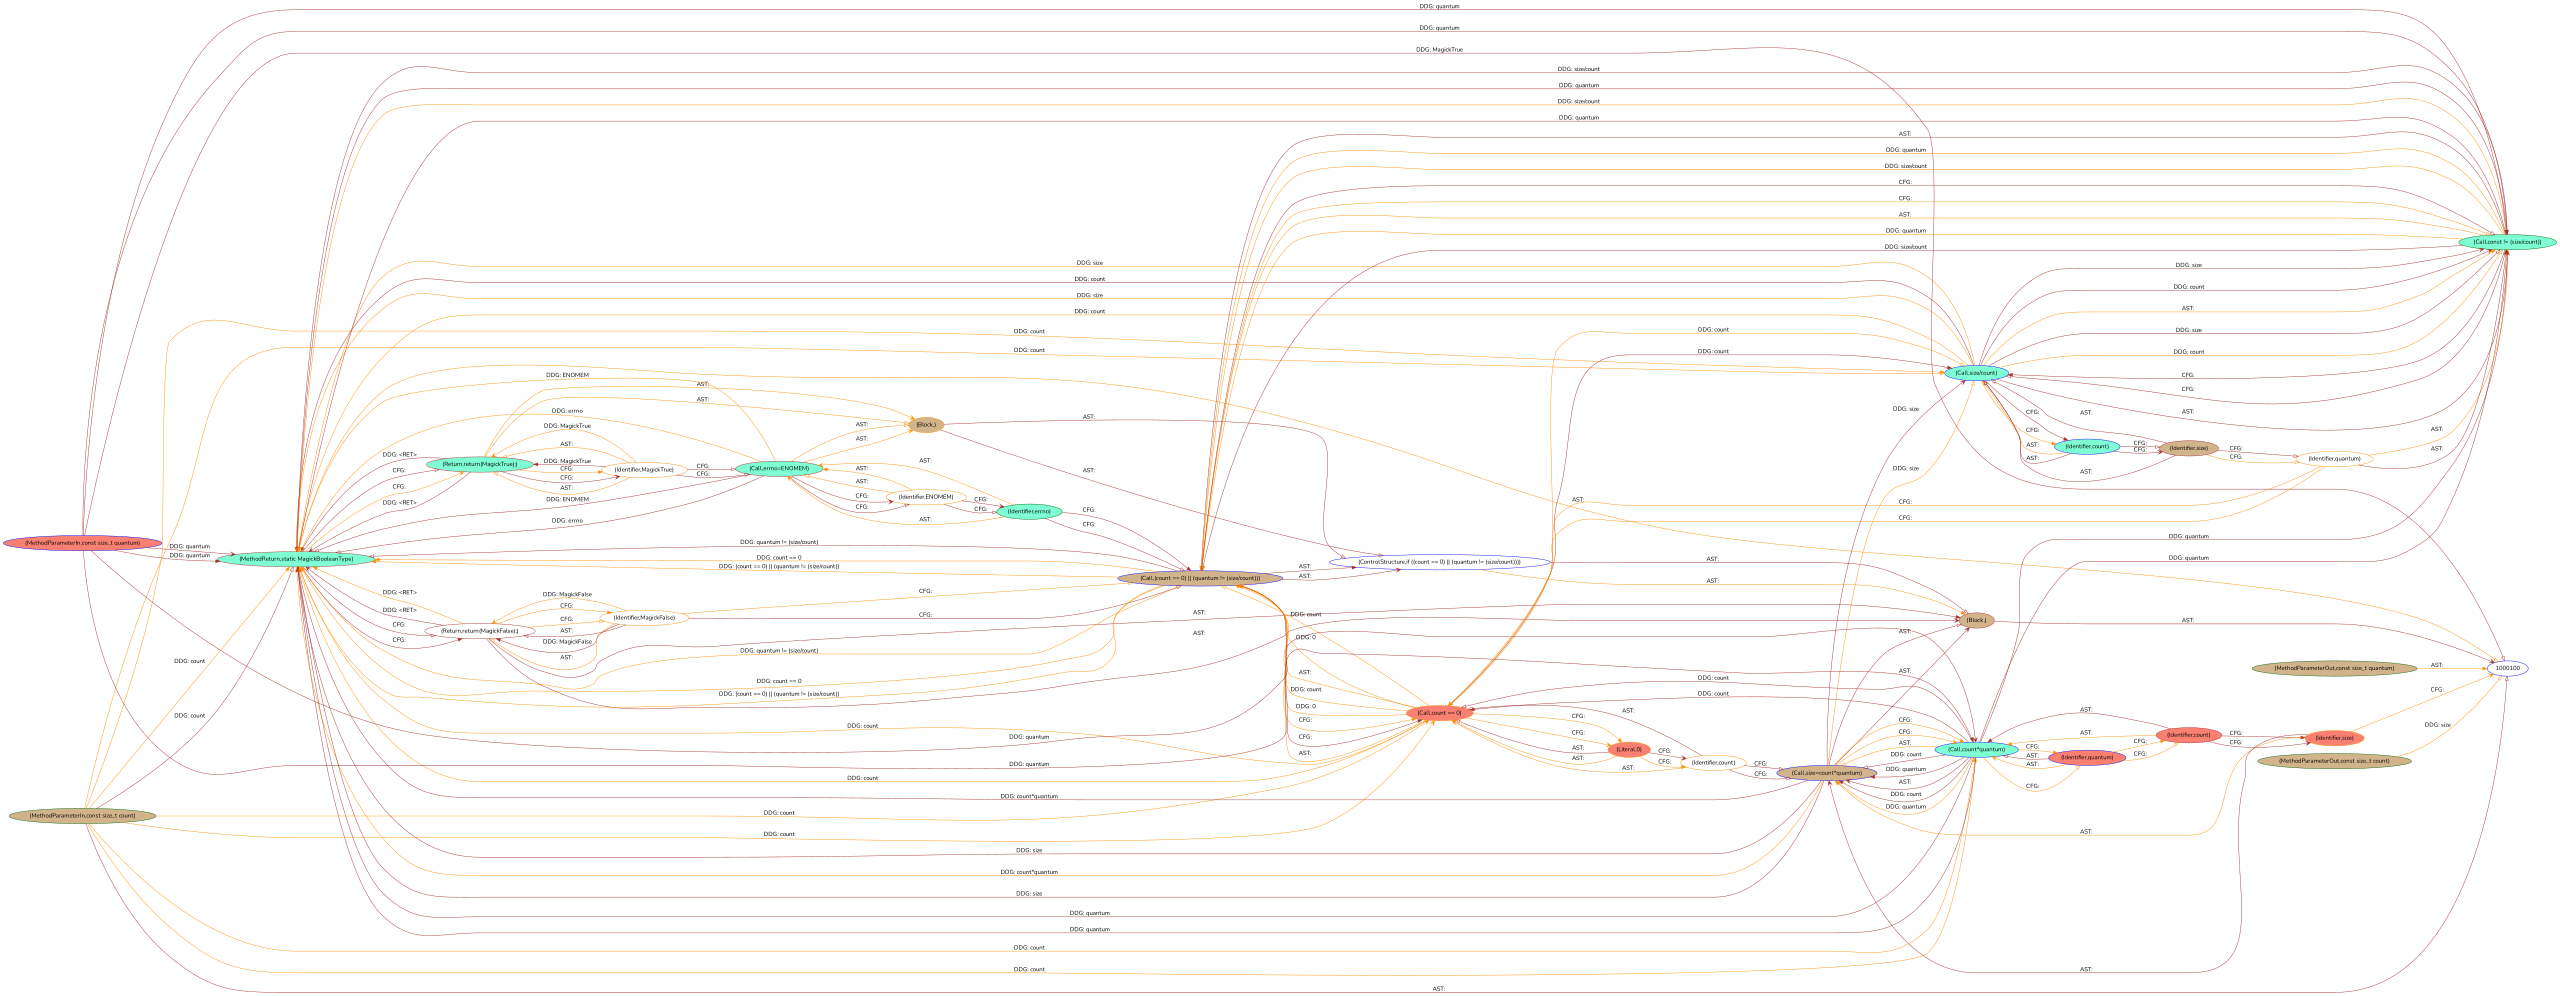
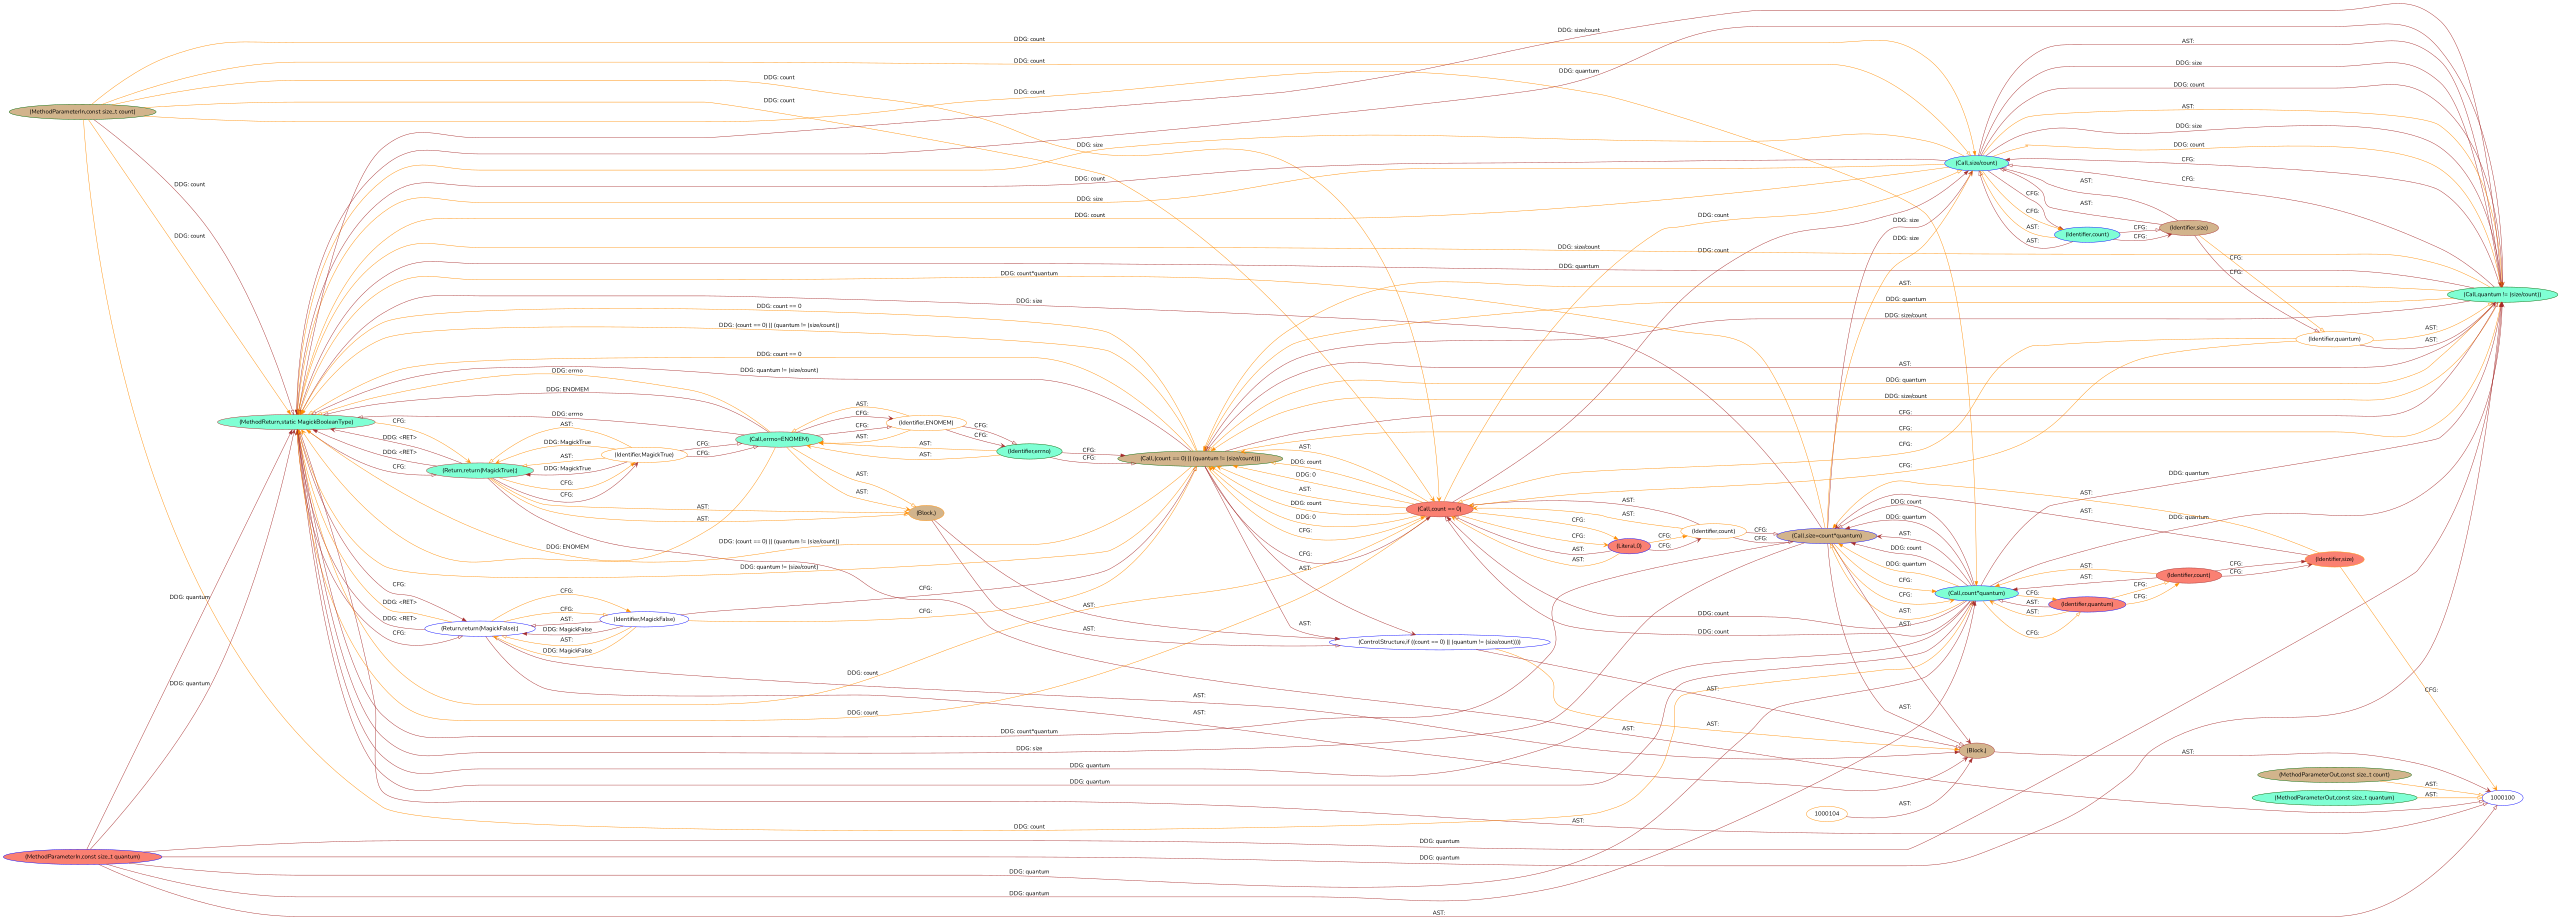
edge "(MethodParameterIn,const size_t quantum)" -> "1000100": label "DDG: MagickTrue" -> "AST: "
node "(Call,const != (size/count))": label "(Call,const != (size/count))" -> "(Call,quantum != (size/count))"
edge "(MethodReturn,static MagickBooleanType)" -> "1000100": color darkorange -> brown
node "(Call,(count == 0) || (quantum != (size/count)))": color blue -> darkgreen
node "(Identifier,MagickFalse)": color darkorange -> blue
node "(Return,return(MagickFalse);)": color brown -> blue
node "(MethodParameterOut,const size_t quantum)": fillcolor tan -> aquamarine
edge "(MethodParameterOut,const size_t quantum)" -> "1000100": arrowhead normal -> onormal
node "(Call,count == 0)": color darkorange -> brown
edge "(MethodParameterOut,const size_t count)" -> "1000100": label "DDG: size" -> "AST: "
node "(Literal,0)": color darkorange -> blue
node "1000104": added
edge "(MethodParameterIn,const size_t count)" -> "1000100": now "(Return,return(MagickTrue);)" -> "1000100"
